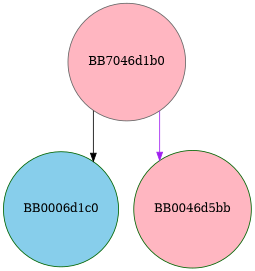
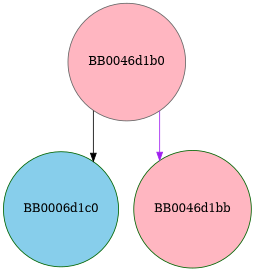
node "BB7046d1b0": label "BB7046d1b0" -> "BB0046d1b0"
node "BB0046d5bb": label "BB0046d5bb" -> "BB0046d1bb"
